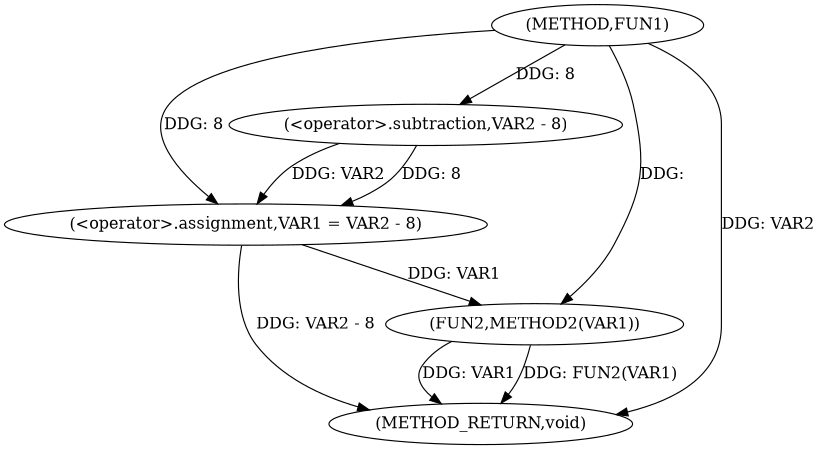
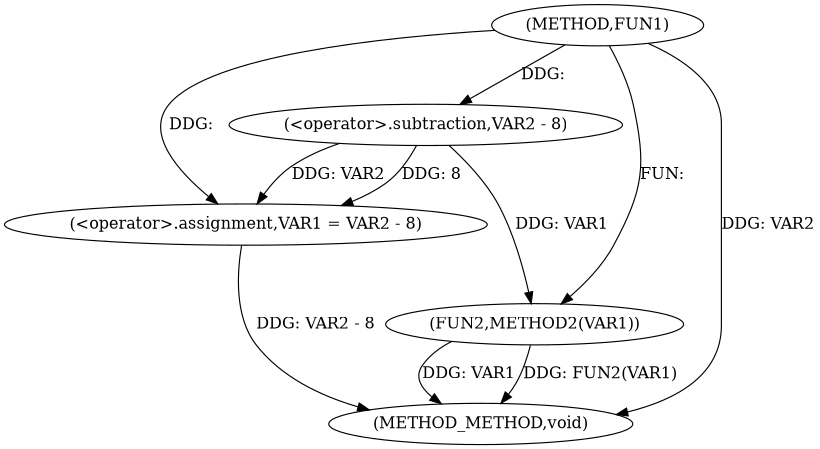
edge "(METHOD,FUN1)" -> "(<operator>.subtraction,VAR2 - 8)": label "DDG: 8" -> "DDG: "
edge "(METHOD,FUN1)" -> "(<operator>.assignment,VAR1 = VAR2 - 8)": label "DDG: 8" -> "DDG: "
edge "(METHOD,FUN1)" -> "(FUN2,METHOD2(VAR1))": label "DDG: " -> "FUN: "
edge "(<operator>.assignment,VAR1 = VAR2 - 8)" -> "(FUN2,METHOD2(VAR1))": now "(<operator>.subtraction,VAR2 - 8)" -> "(FUN2,METHOD2(VAR1))"
node "(METHOD_RETURN,void)": label "(METHOD_RETURN,void)" -> "(METHOD_METHOD,void)"
